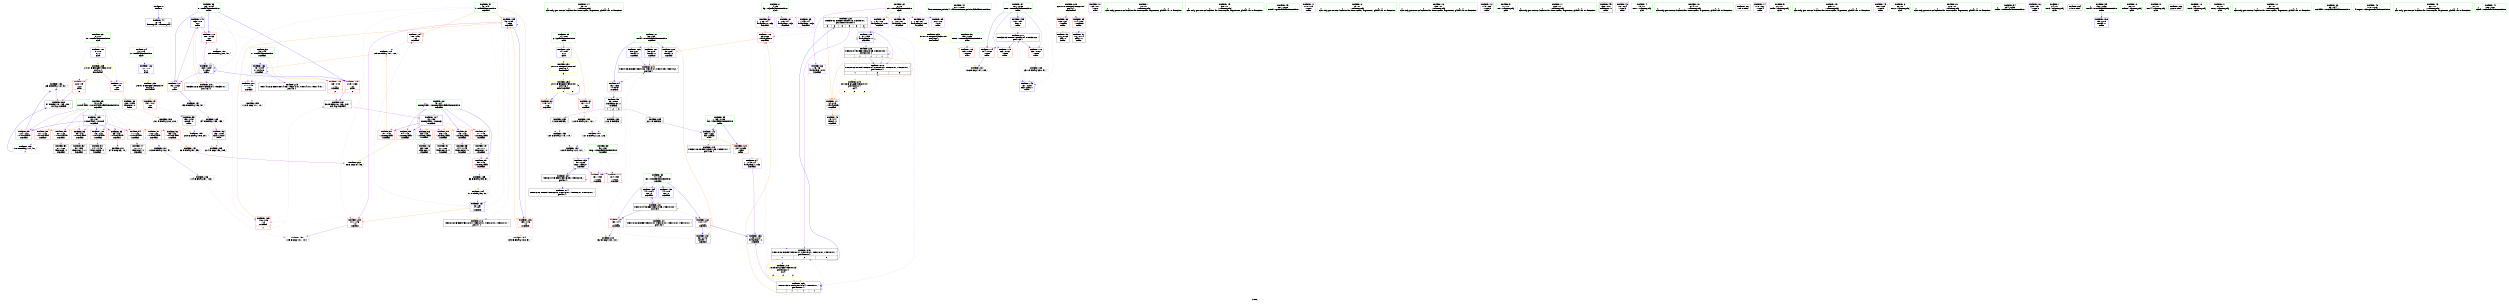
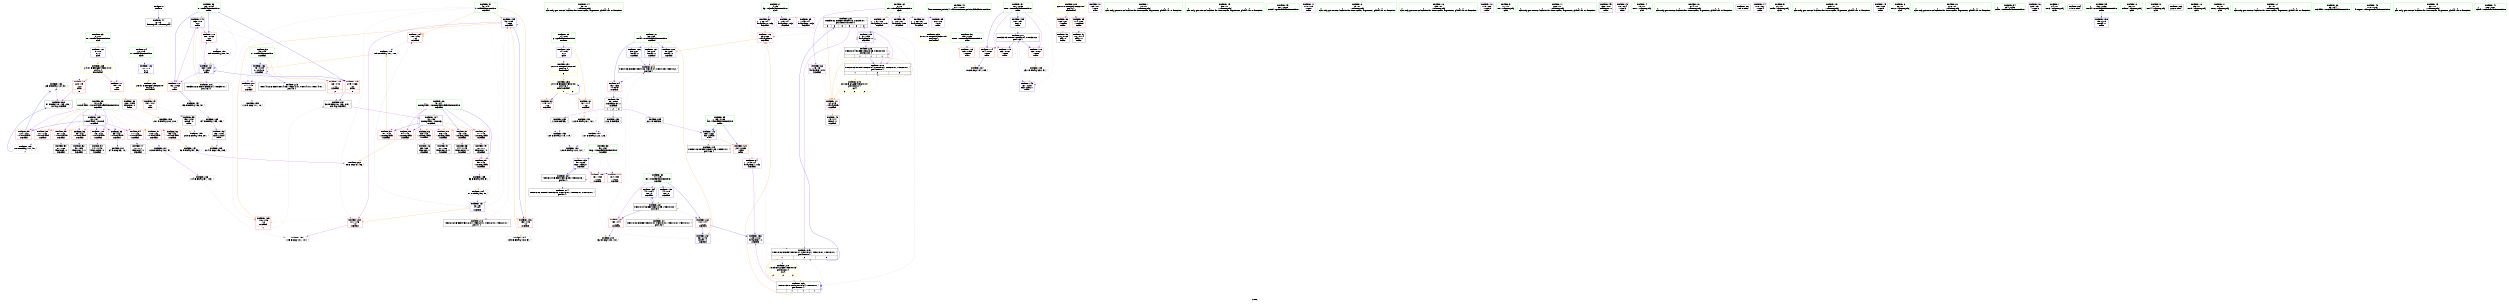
node "NodeID: 25": text "Glob" -> "NodeID"
edge "NodeID: 192" -> "NodeID: 181": now "NodeID: 81" -> "NodeID: 181"
